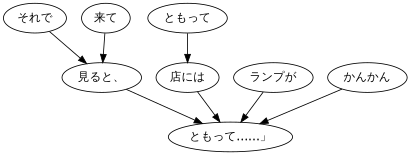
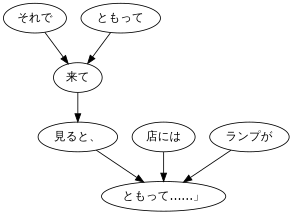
edge "ともって" -> "店には": now "ともって" -> "来て"
edge "それで" -> "見ると、": now "それで" -> "来て"
node "かんかん": removed
